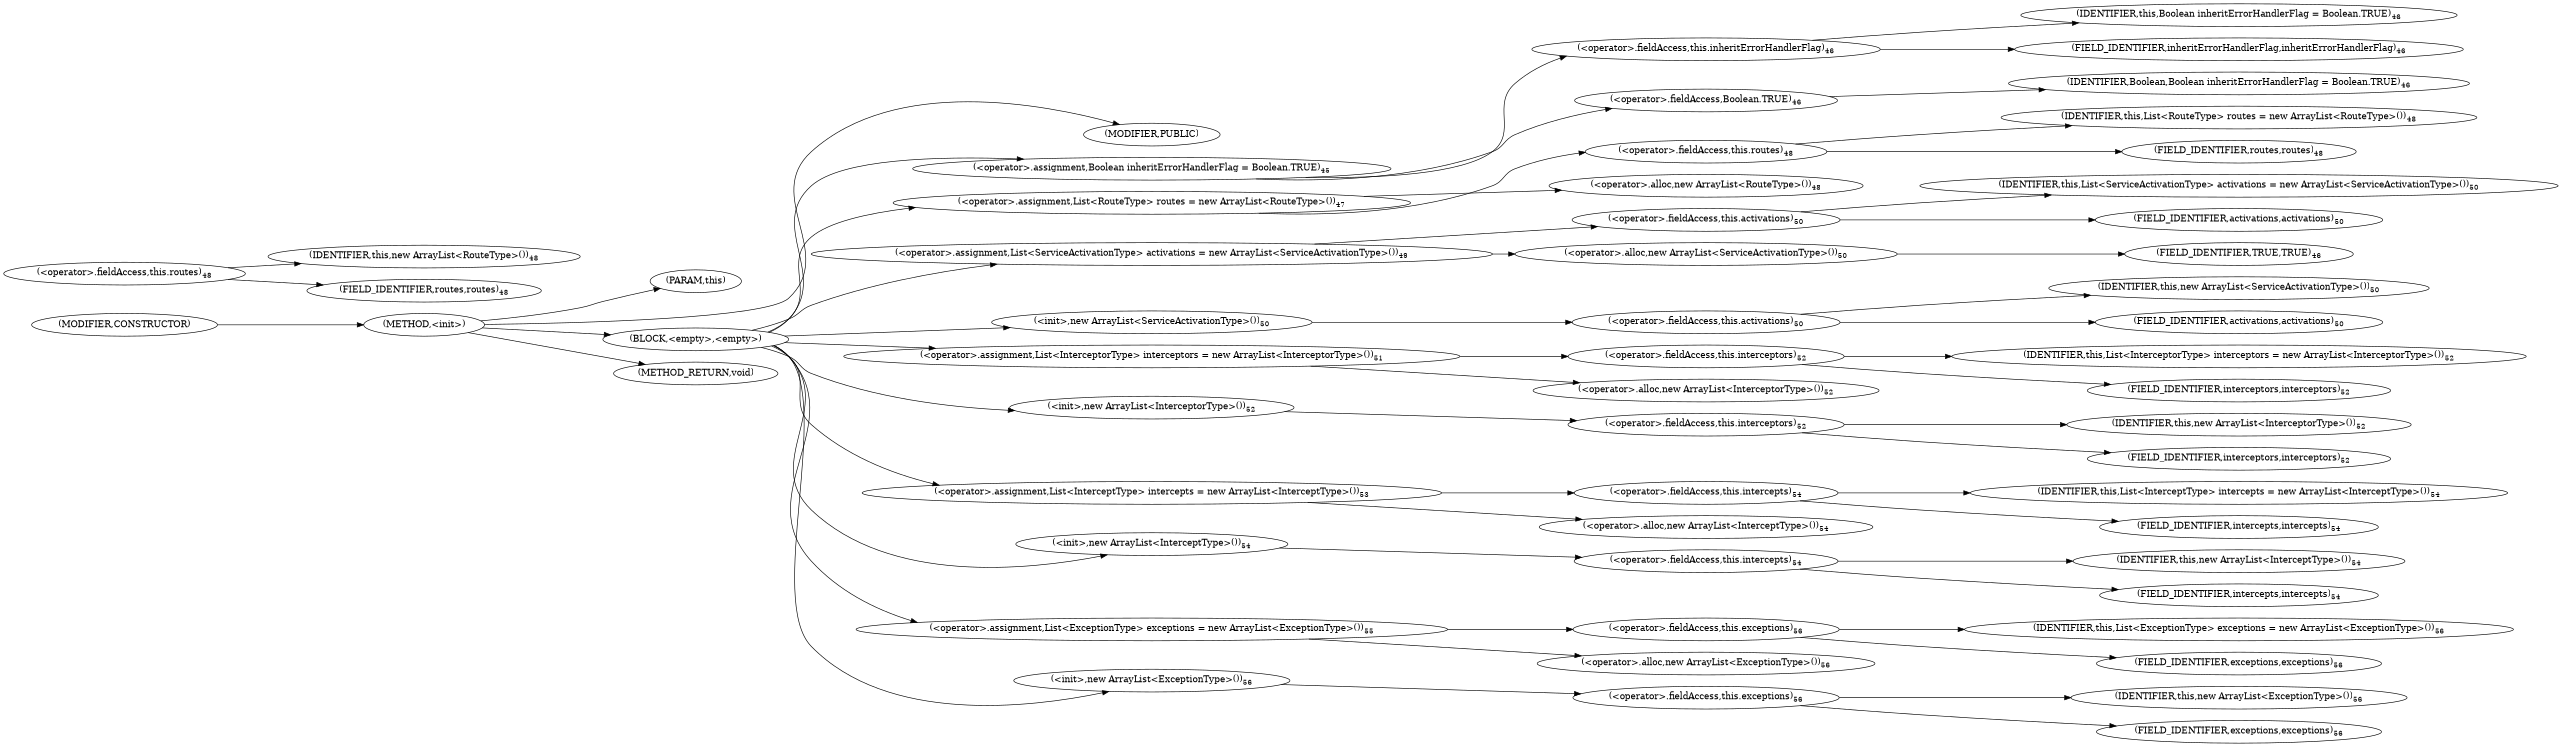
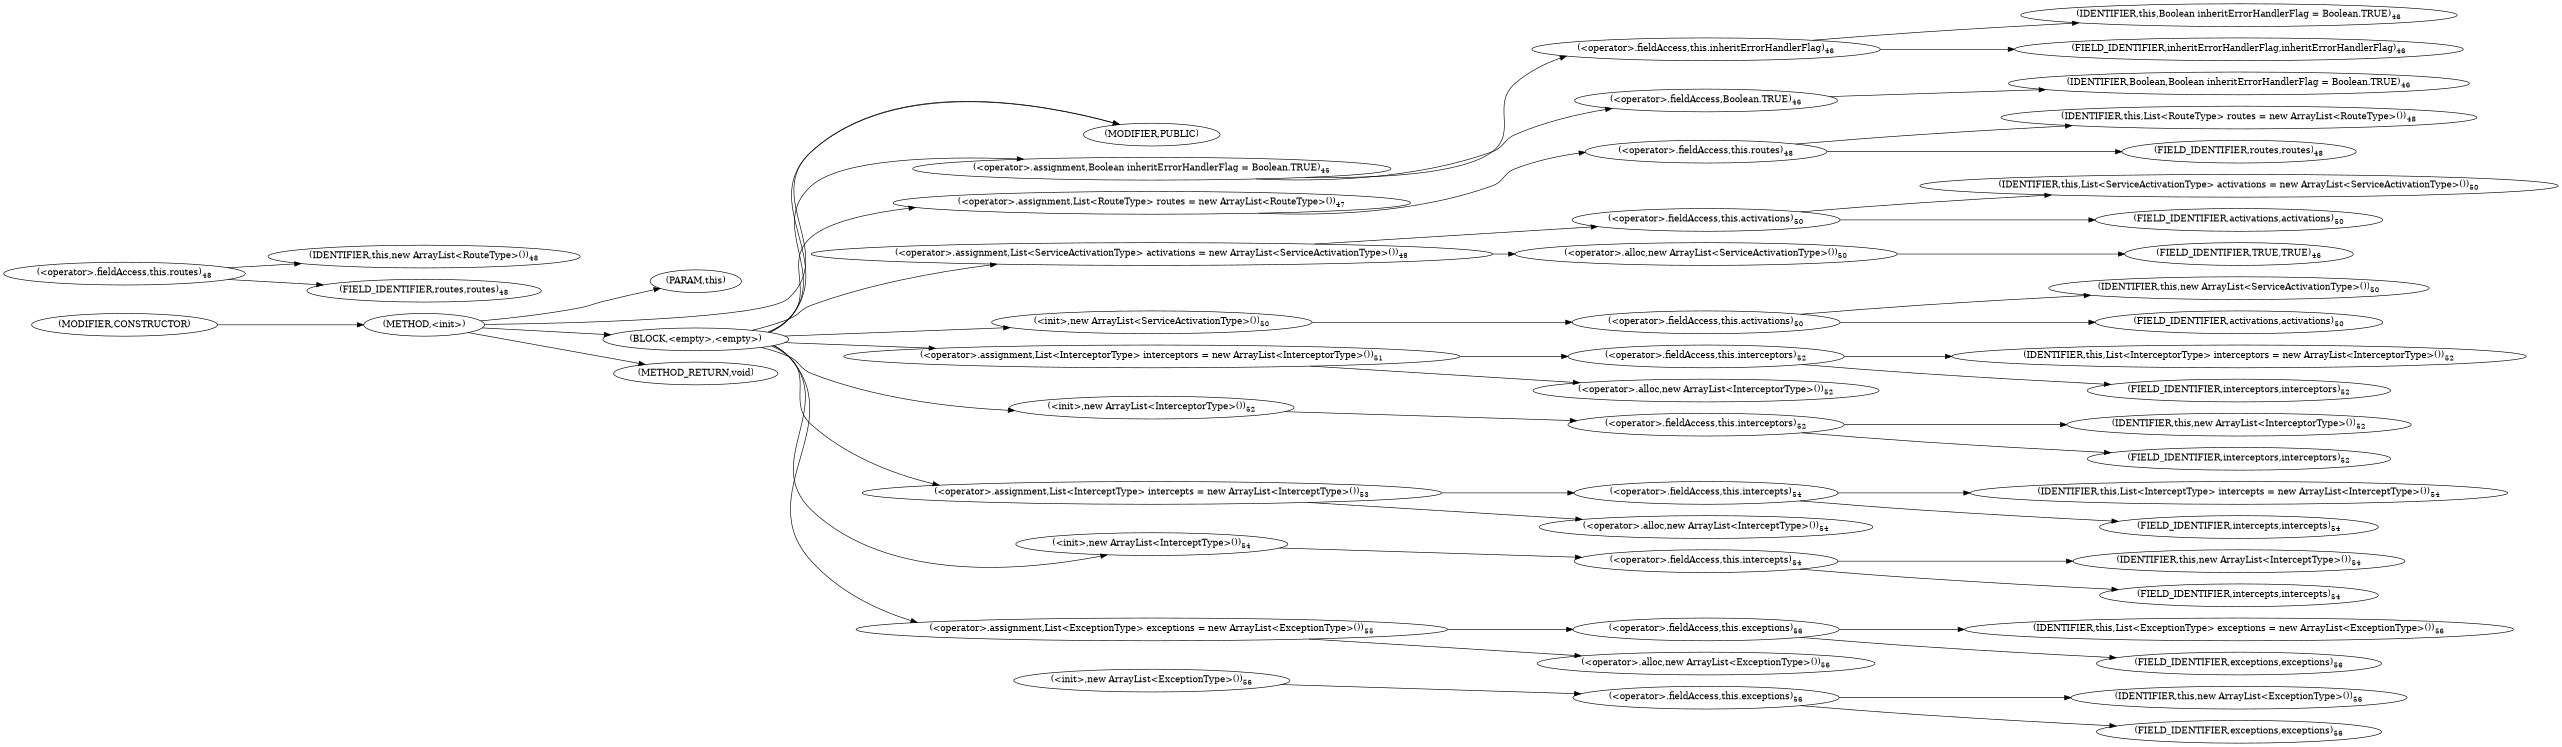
node "(<operator>.alloc,new ArrayList<RouteType>())": removed
edge "(BLOCK,<empty>,<empty>)" -> "(<init>,new ArrayList<ExceptionType>())": now "(BLOCK,<empty>,<empty>)" -> "(MODIFIER,PUBLIC)"
